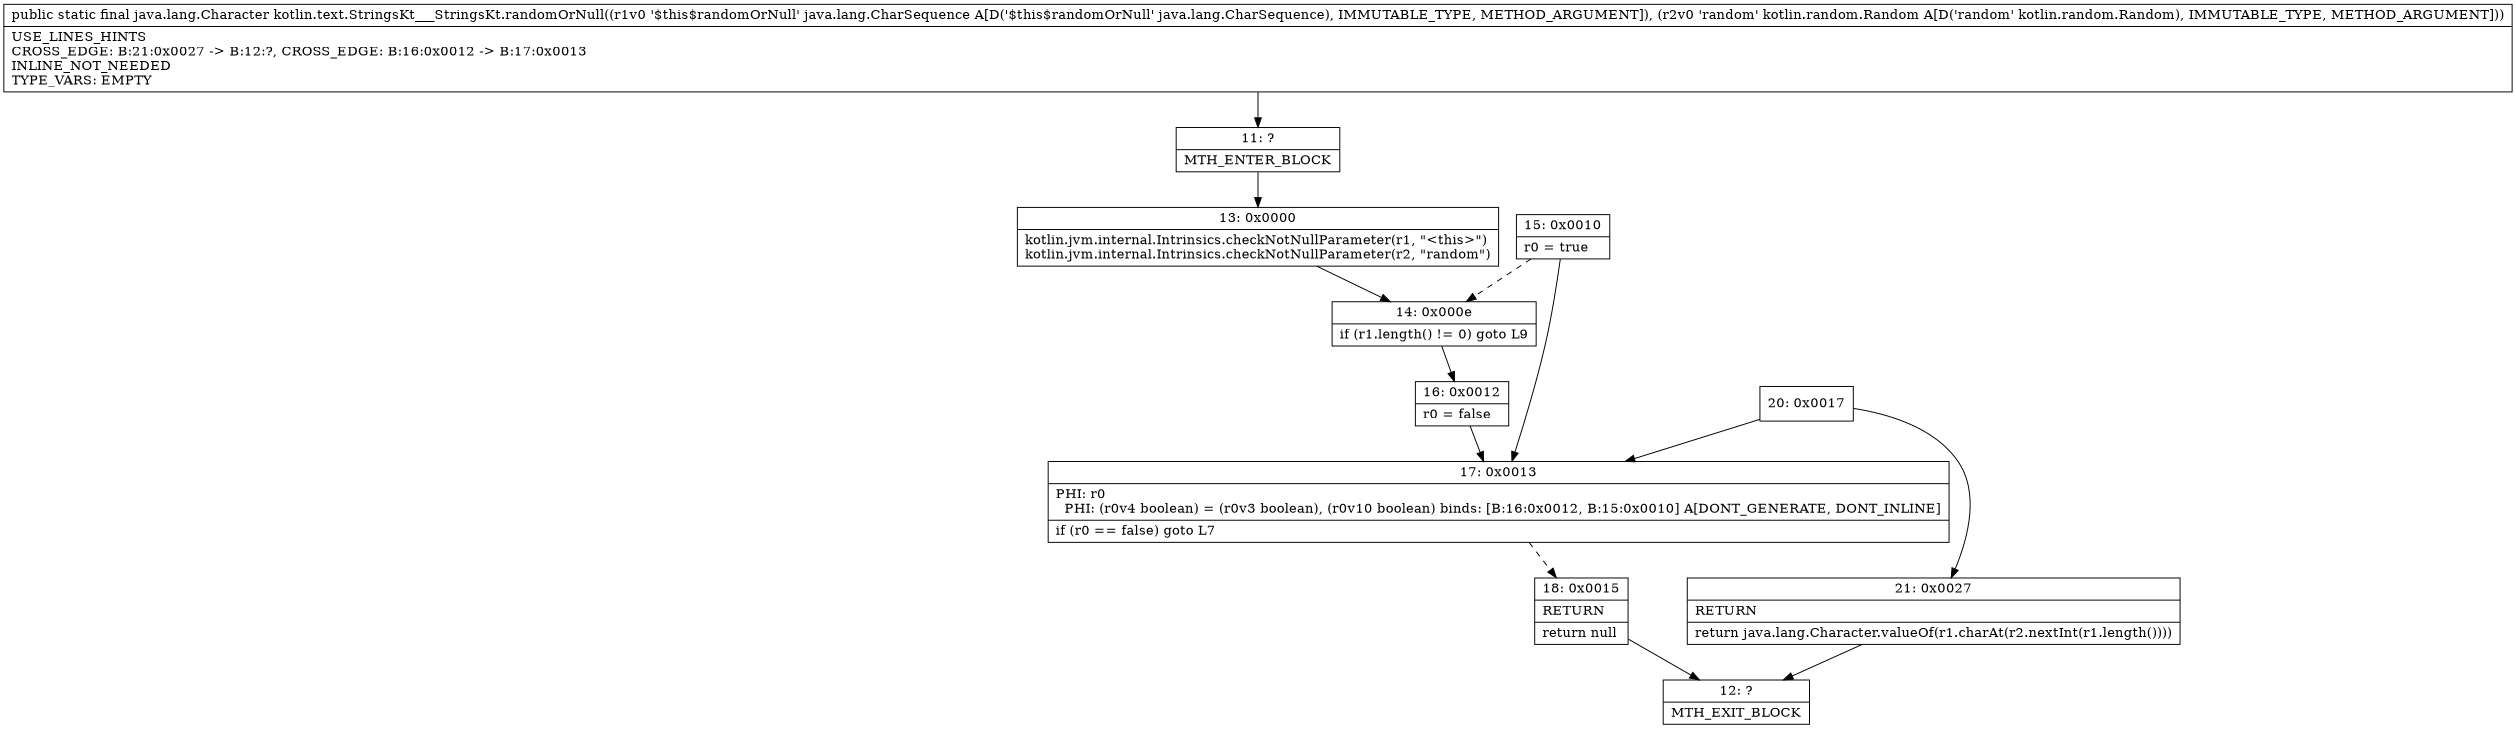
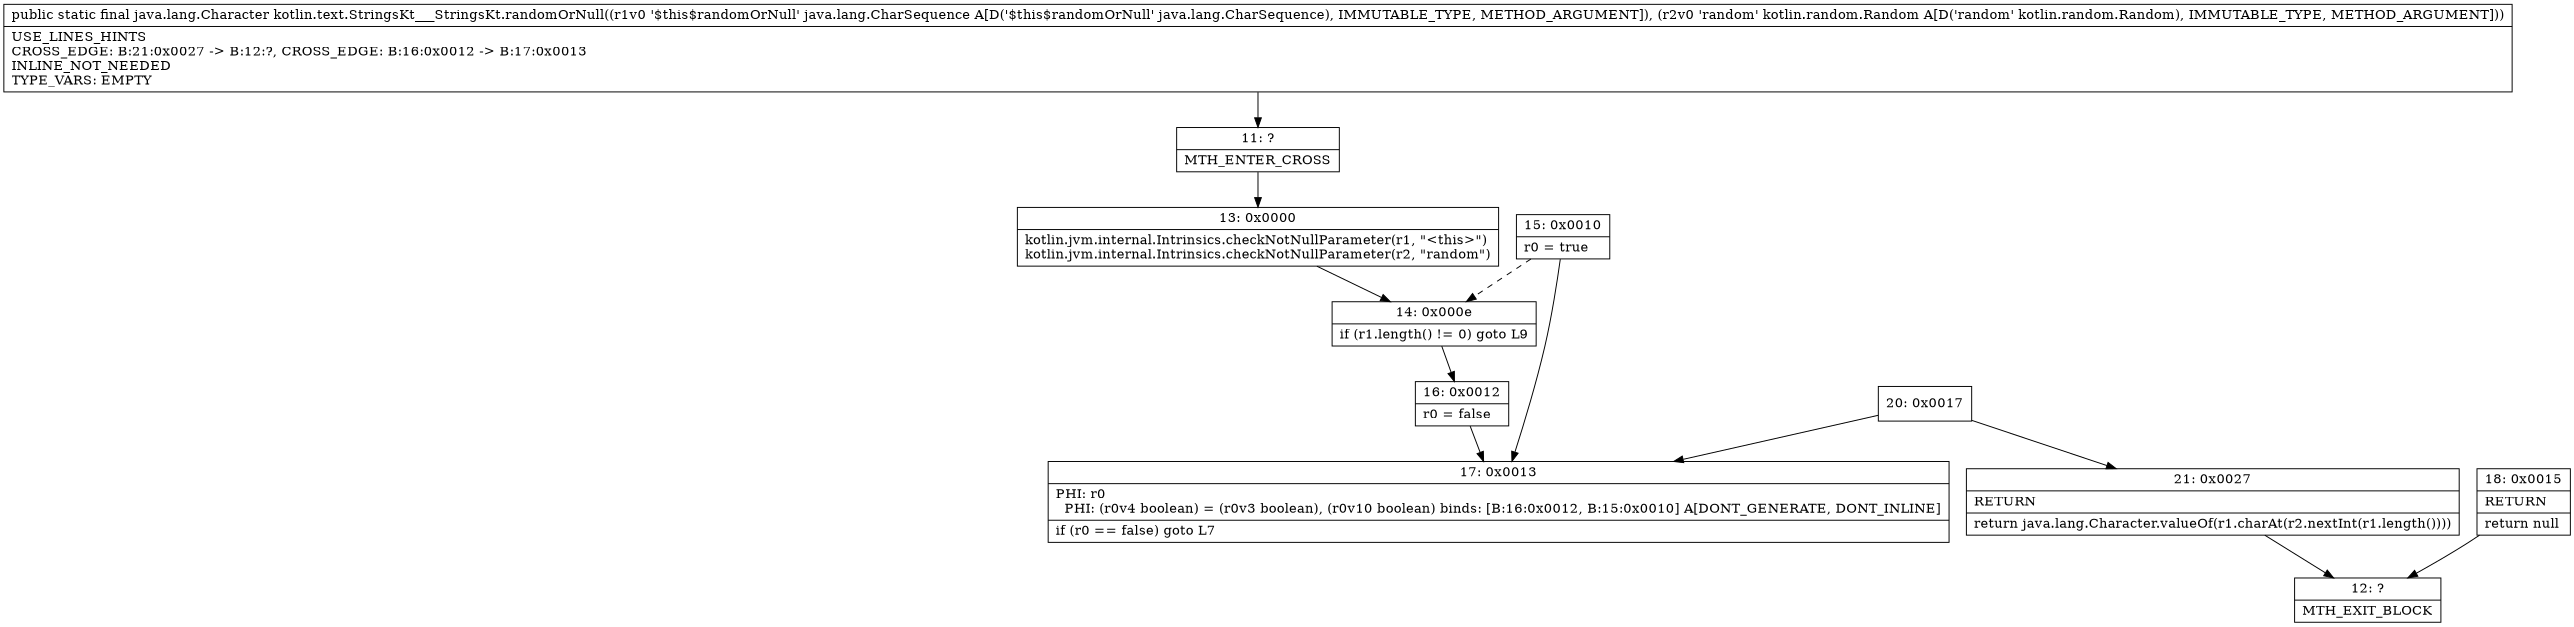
node "11: ?": text "MTH_ENTER_BLOCK" -> "MTH_ENTER_CROSS"
edge "17: 0x0013" -> "18: 0x0015": removed
